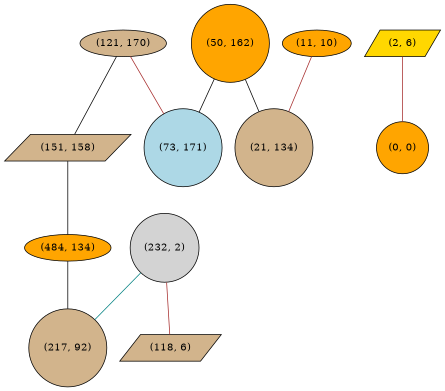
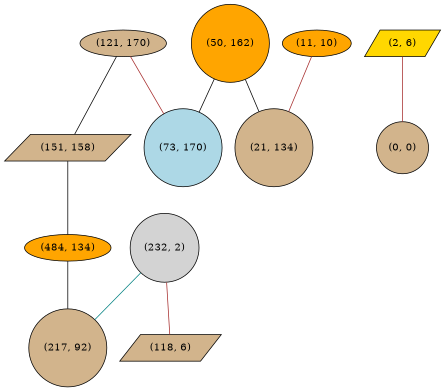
node "(73, 171)": label "(73, 171)" -> "(73, 170)"
node "(0, 0)": fillcolor orange -> tan
